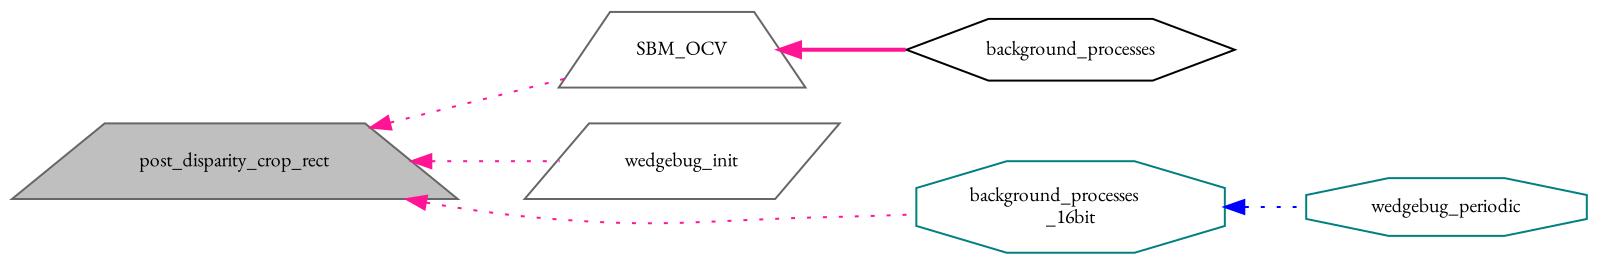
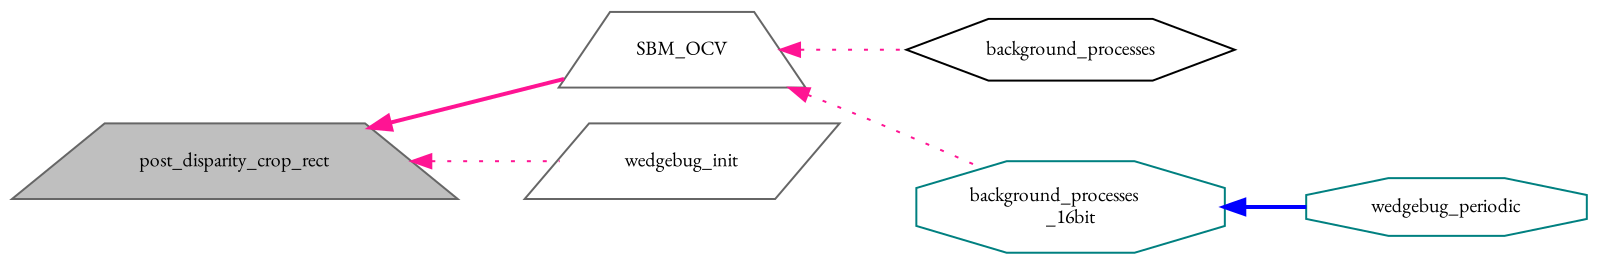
edge "background_processes" -> "SBM_OCV": style bold -> dotted
edge "SBM_OCV" -> "post_disparity_crop_rect": style dotted -> bold
edge "wedgebug_periodic" -> "background_processes _16bit": style dotted -> bold
edge "background_processes _16bit" -> "post_disparity_crop_rect": now "background_processes _16bit" -> "SBM_OCV"
